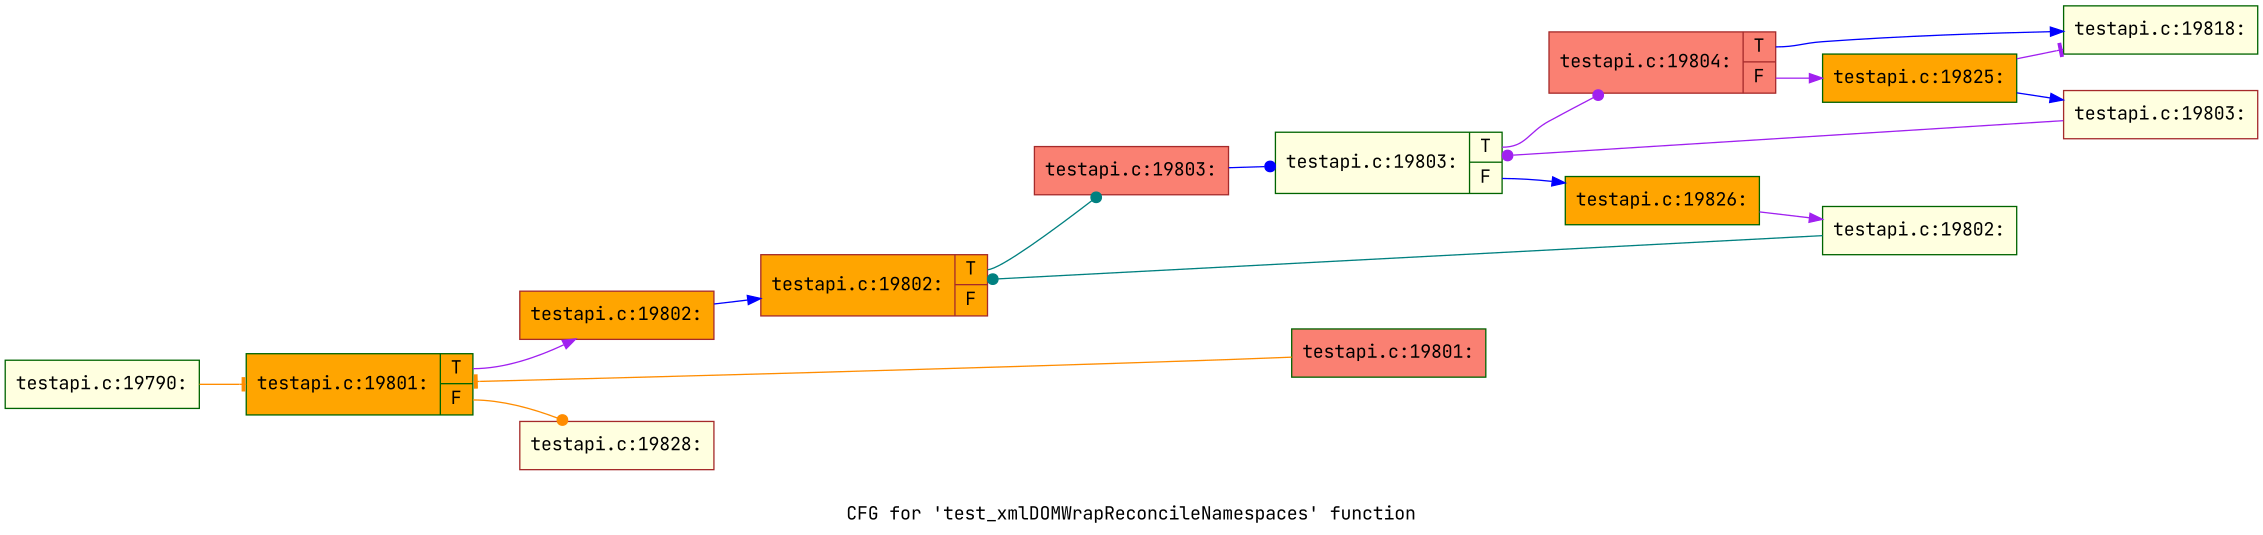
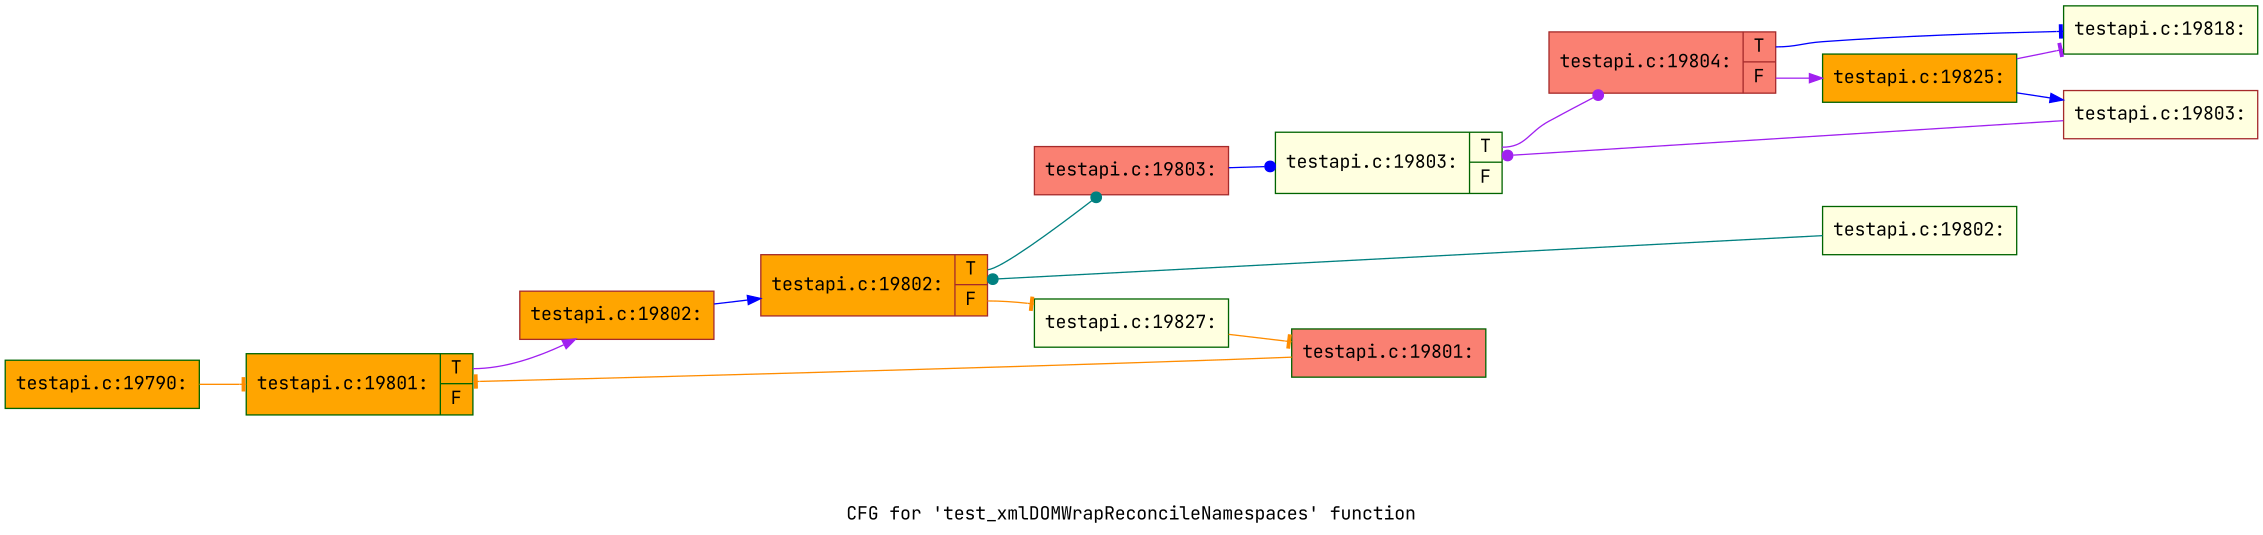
edge "testapi.c:19804:" -> "testapi.c:19818:": arrowhead normal -> tee
node "testapi.c:19826:": removed
node "testapi.c:19827:": added
node "testapi.c:19790:": fillcolor lightyellow -> orange
node "testapi.c:19828:": removed
